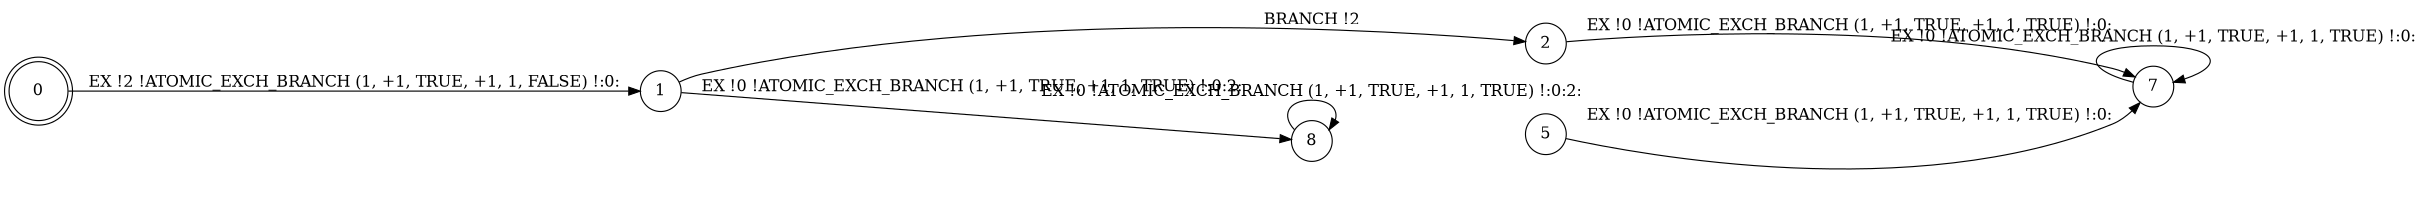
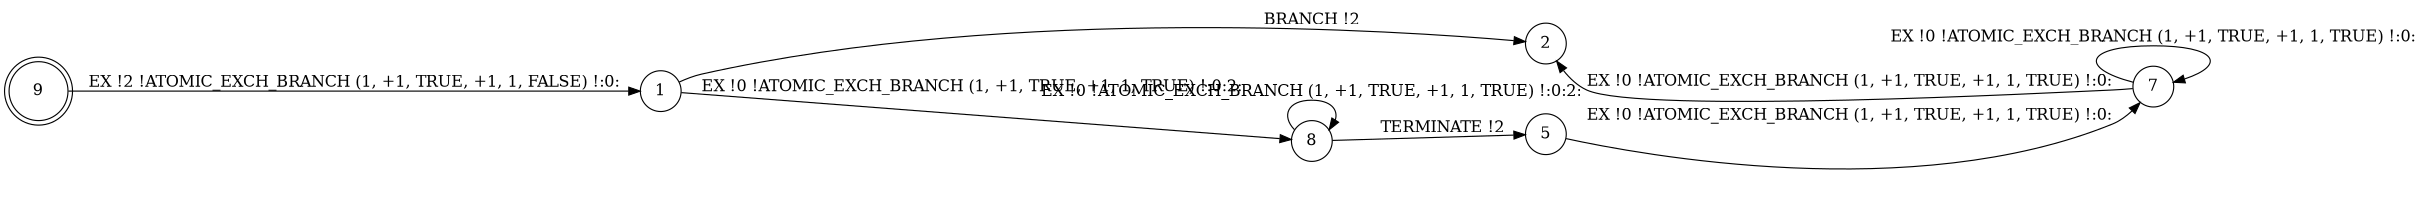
edge "2" -> "7": reversed
node "0": label "0" -> "9"
edge "8" -> "5": added, label "TERMINATE !2"
